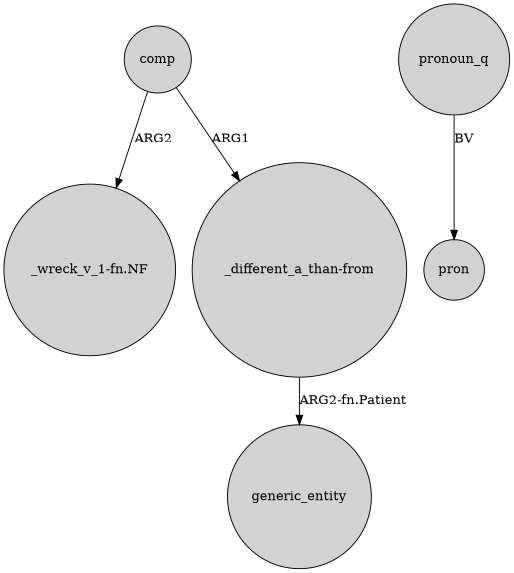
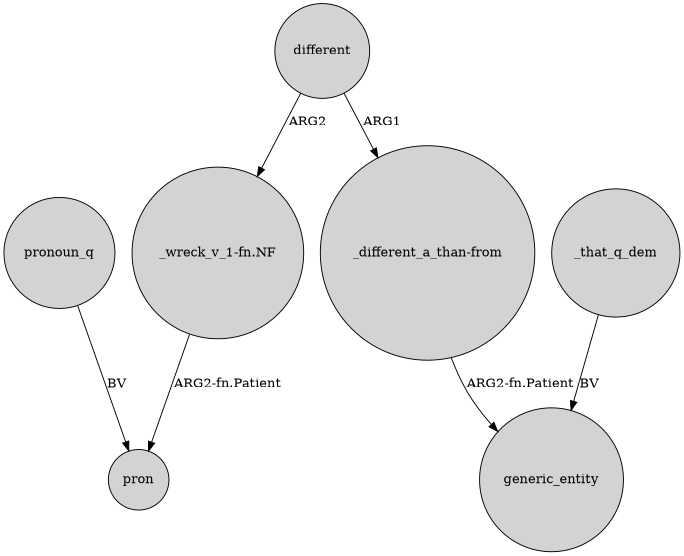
node "comp": label "comp" -> "different"
node "_that_q_dem": added
edge "_wreck_v_1-fn.NF" -> "pron": added, label "ARG2-fn.Patient"
